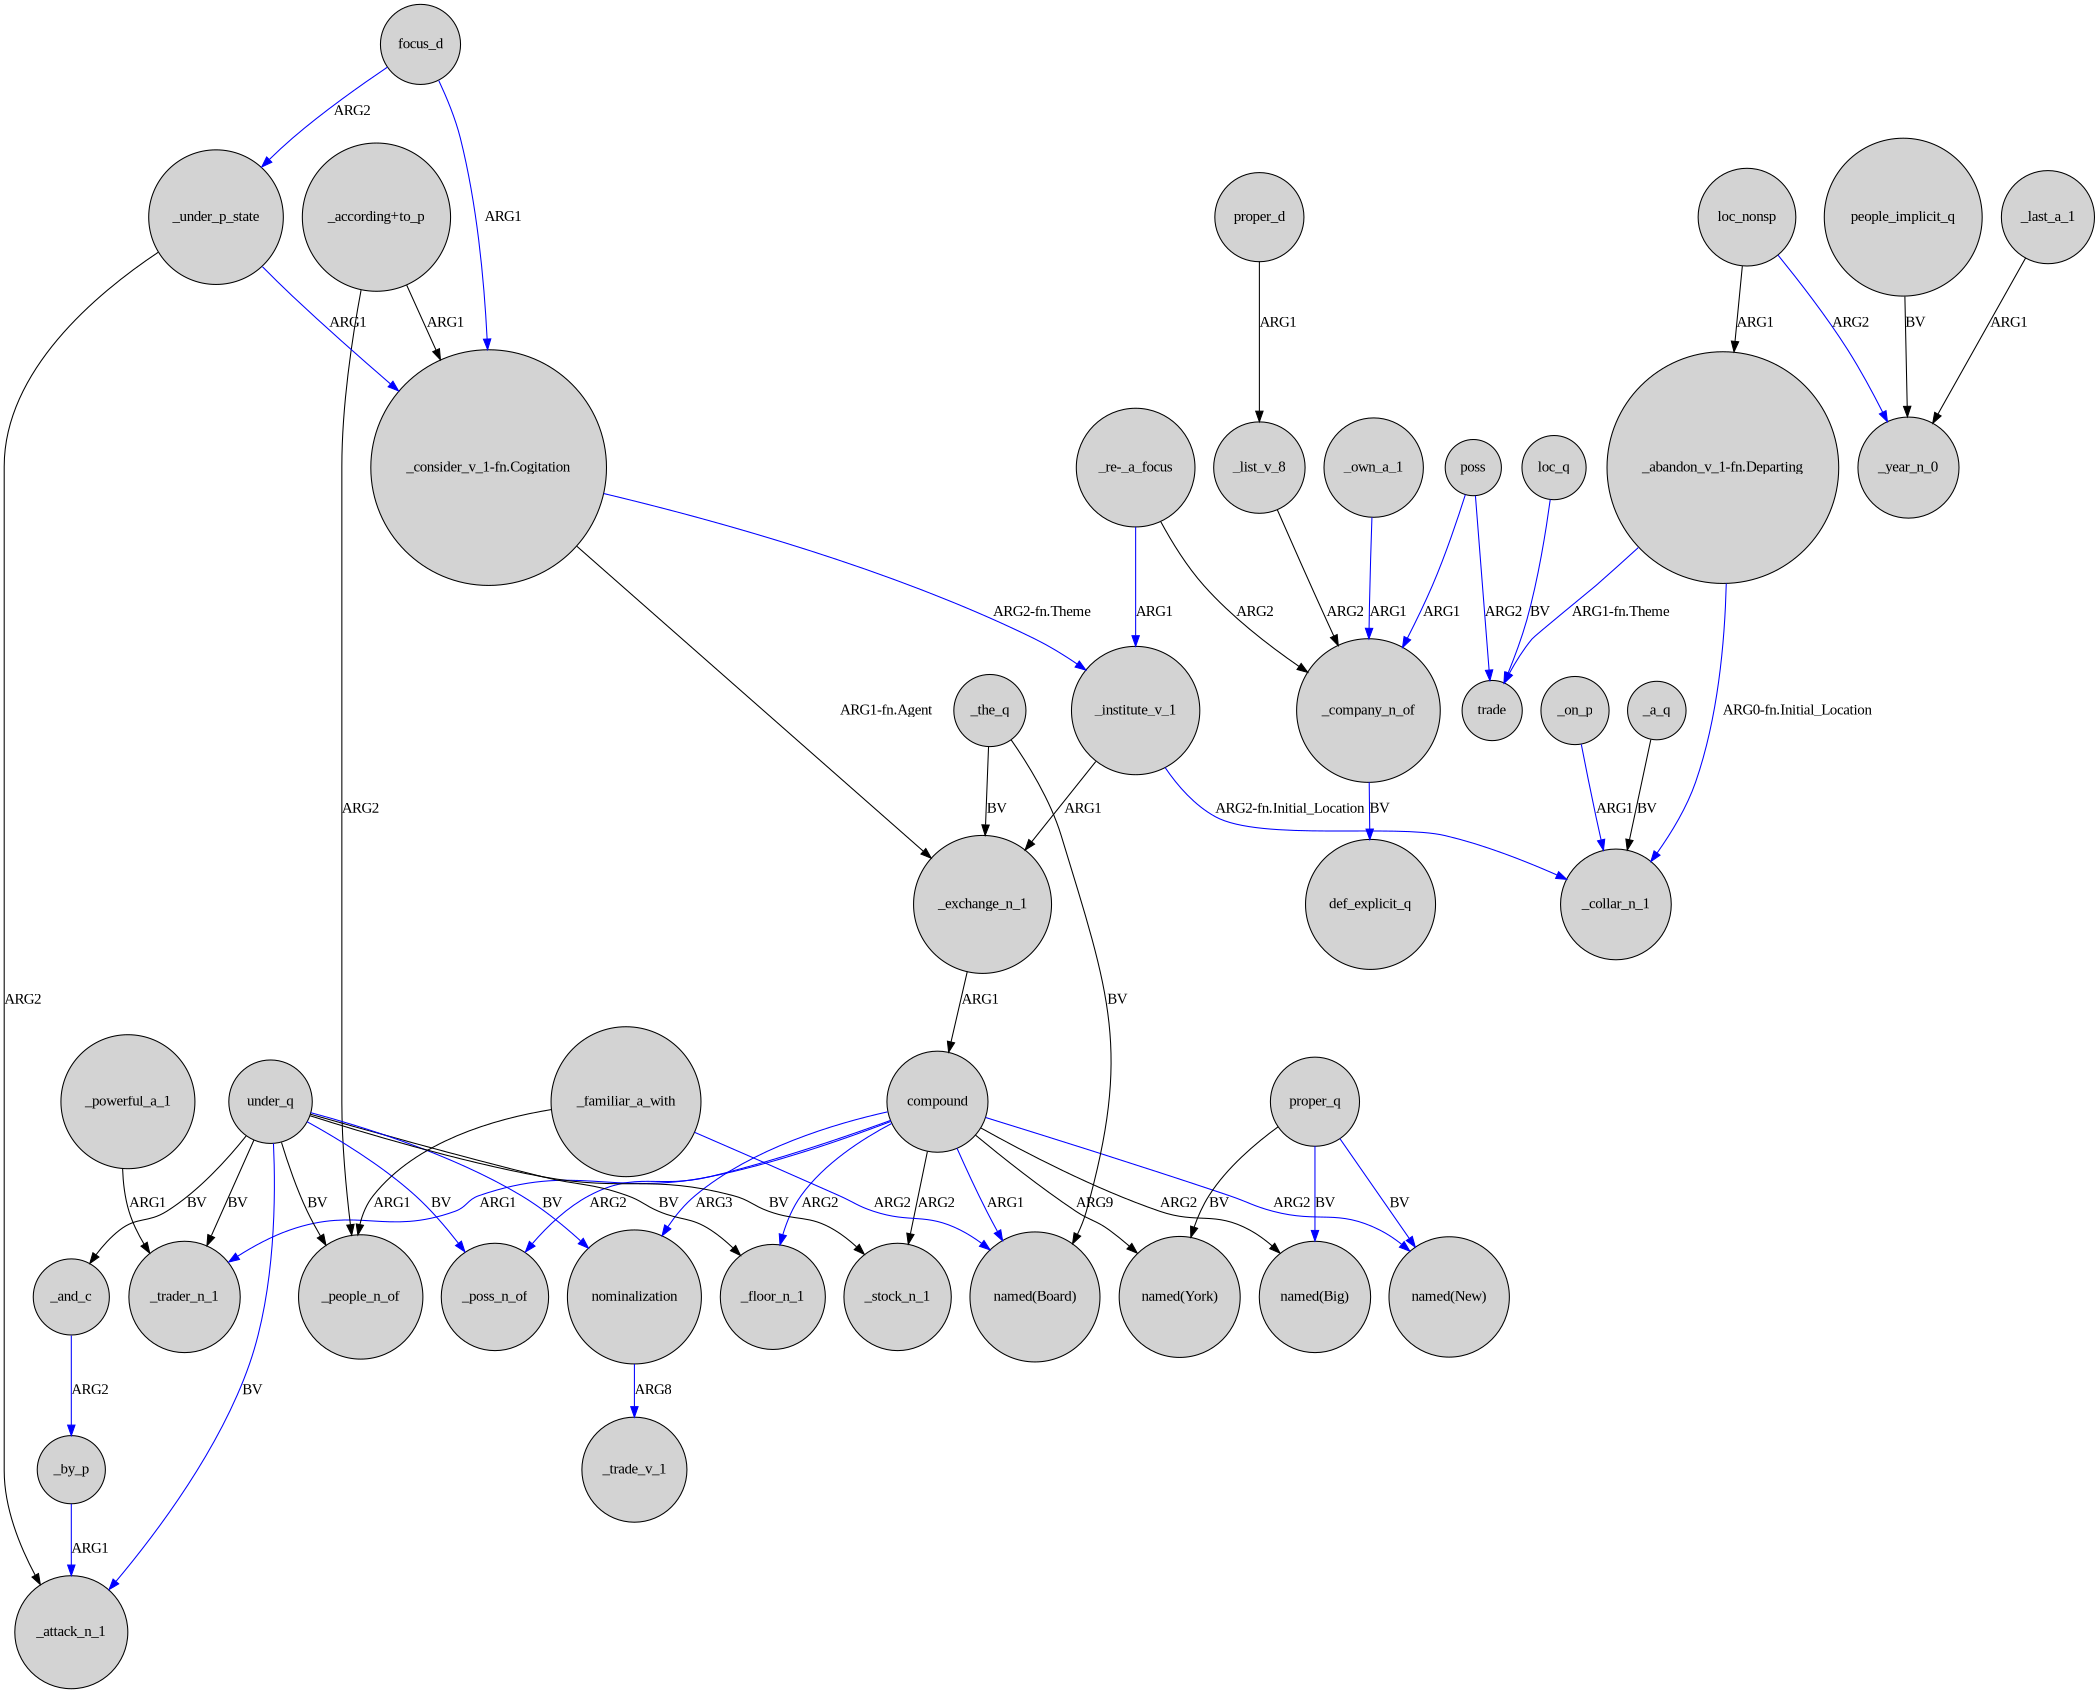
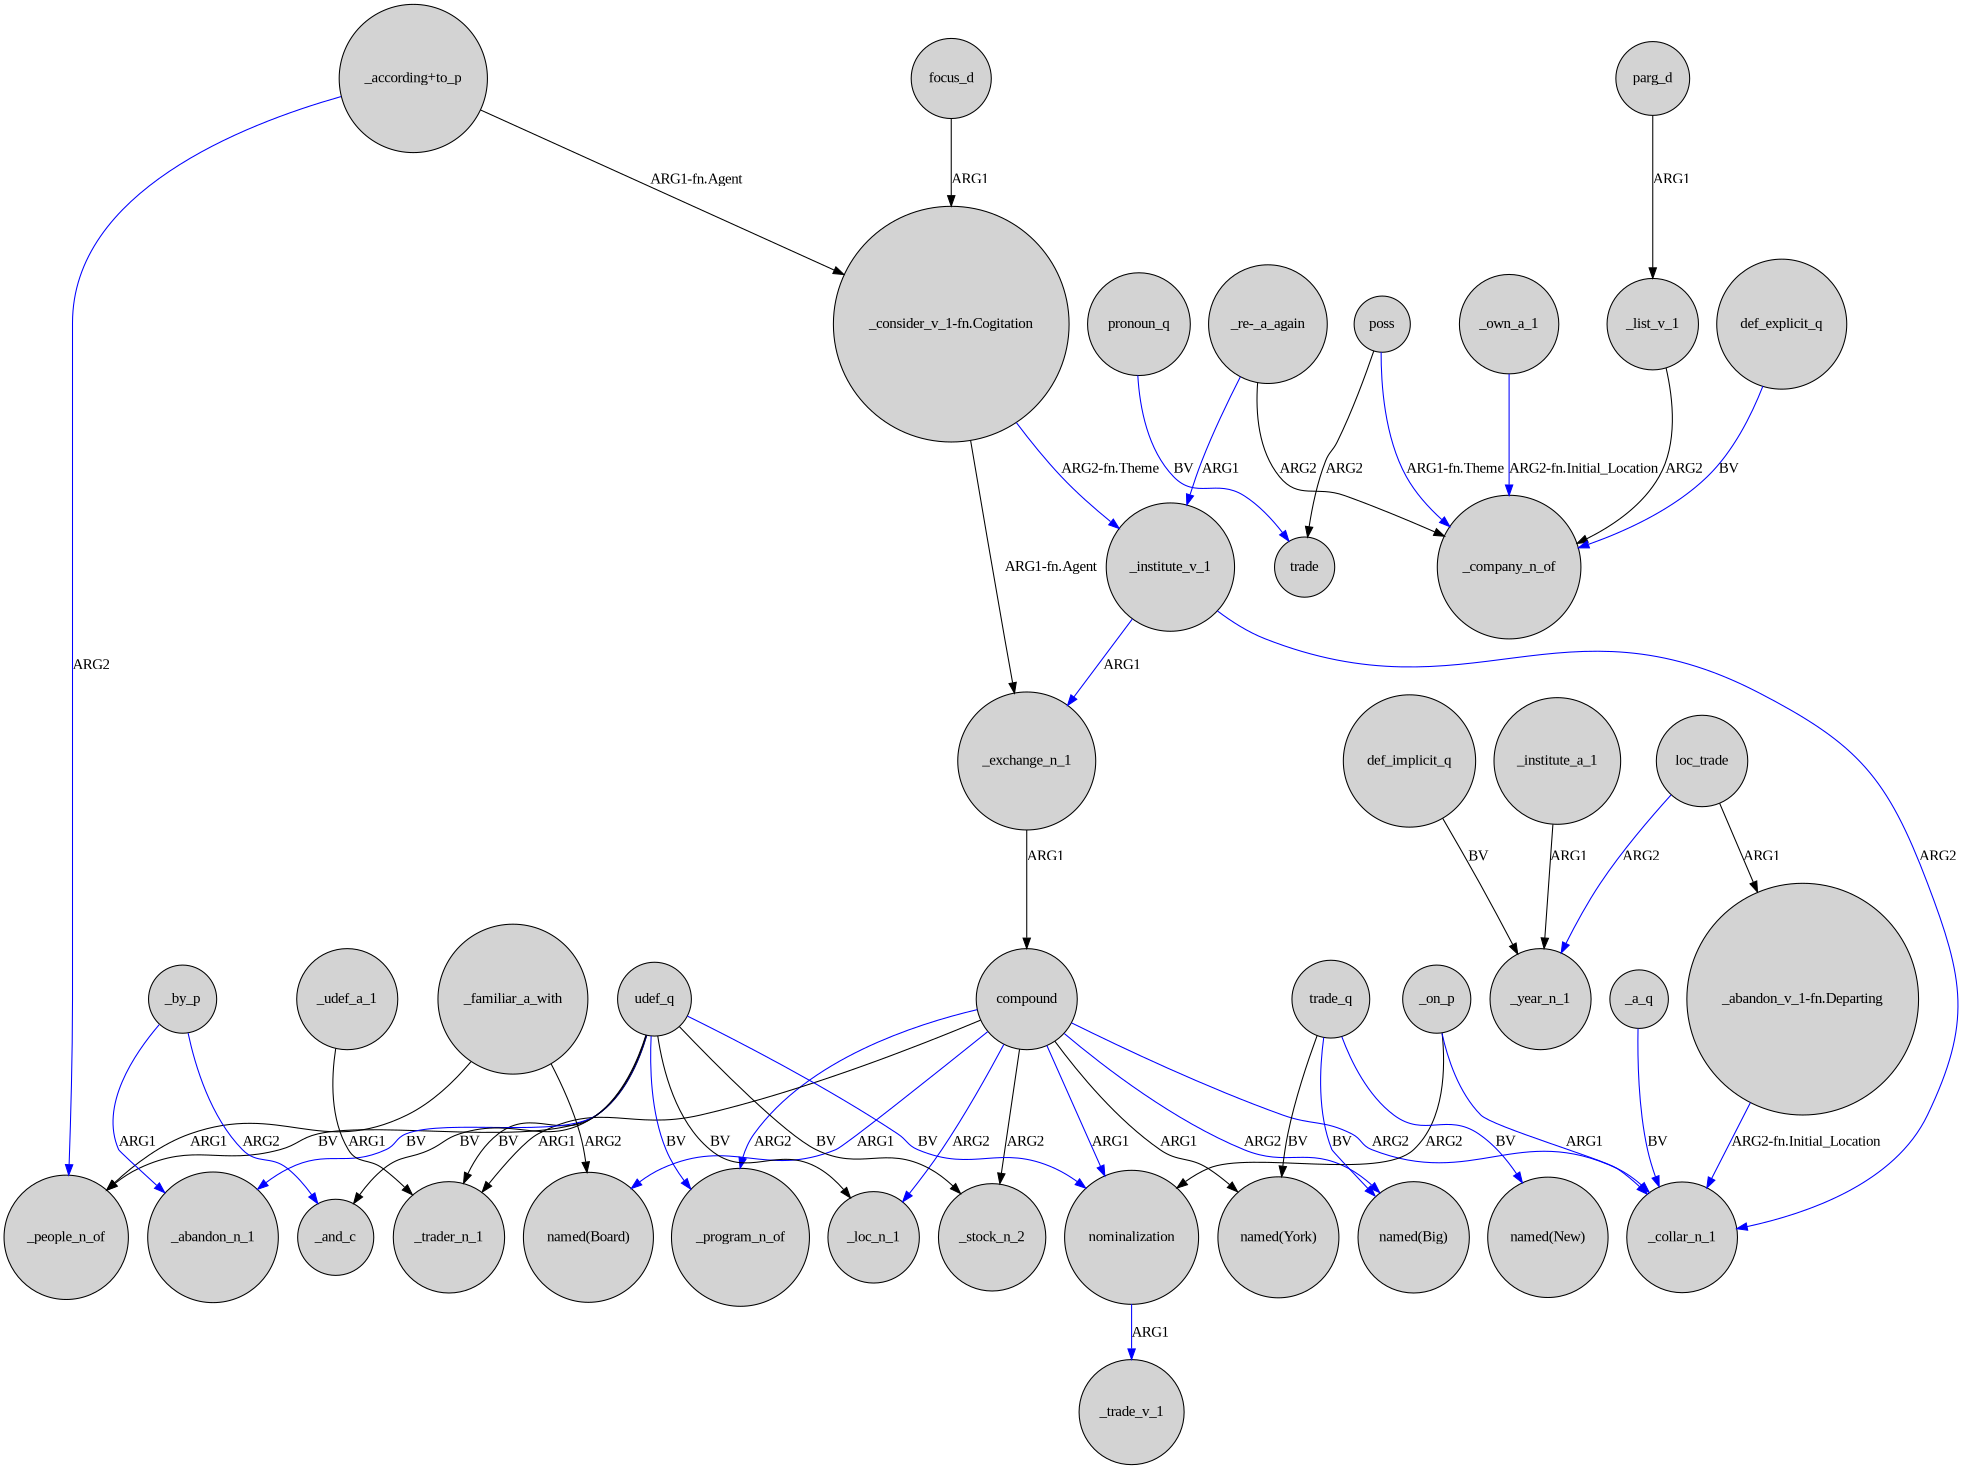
edge "focus_d" -> "_consider_v_1-fn.Cogitation": color blue -> black
node "_under_p_state": removed
node "proper_d": label "proper_d" -> "parg_d"
node "loc_nonsp": label "loc_nonsp" -> "loc_trade"
node "people_implicit_q": label "people_implicit_q" -> "def_implicit_q"
node "_last_a_1": label "_last_a_1" -> "_institute_a_1"
edge "_according+to_p" -> "_consider_v_1-fn.Cogitation": label "ARG1" -> "ARG1-fn.Agent"
node "_re-_a_focus": label "_re-_a_focus" -> "_re-_a_again"
node "_list_v_8": label "_list_v_8" -> "_list_v_1"
node "loc_q": label "loc_q" -> "pronoun_q"
node "_year_n_0": label "_year_n_0" -> "_year_n_1"
edge "poss" -> "trade": color blue -> black
edge "_abandon_v_1-fn.Departing" -> "trade": removed, label "ARG1-fn.Theme"
edge "_own_a_1" -> "_company_n_of": label "ARG1" -> "ARG2-fn.Initial_Location"
edge "poss" -> "_company_n_of": label "ARG1" -> "ARG1-fn.Theme"
node "_the_q": removed
edge "_abandon_v_1-fn.Departing" -> "_collar_n_1": label "ARG0-fn.Initial_Location" -> "ARG2-fn.Initial_Location"
edge "_according+to_p" -> "_people_n_of": color black -> blue
edge "_a_q" -> "_collar_n_1": color black -> blue
edge "_institute_v_1" -> "_exchange_n_1": color black -> blue
edge "_company_n_of" -> "def_explicit_q": reversed
edge "_institute_v_1" -> "_collar_n_1": label "ARG2-fn.Initial_Location" -> "ARG2"
node "_powerful_a_1": label "_powerful_a_1" -> "_udef_a_1"
node "under_q": label "under_q" -> "udef_q"
node "proper_q": label "proper_q" -> "trade_q"
edge "_on_p" -> "nominalization": added, label "ARG2"
edge "compound" -> "_trader_n_1": color blue -> black
edge "compound" -> "named(New)": now "compound" -> "_collar_n_1"
edge "_familiar_a_with" -> "named(Board)": color blue -> black
edge "compound" -> "named(Big)": color black -> blue
edge "compound" -> "nominalization": label "ARG3" -> "ARG1"
edge "compound" -> "named(York)": label "ARG9" -> "ARG1"
node "_poss_n_of": label "_poss_n_of" -> "_program_n_of"
node "_floor_n_1": label "_floor_n_1" -> "_loc_n_1"
node "_stock_n_1": label "_stock_n_1" -> "_stock_n_2"
edge "_and_c" -> "_by_p": reversed
edge "nominalization" -> "_trade_v_1": label "ARG8" -> "ARG1"
node "_attack_n_1": label "_attack_n_1" -> "_abandon_n_1"
